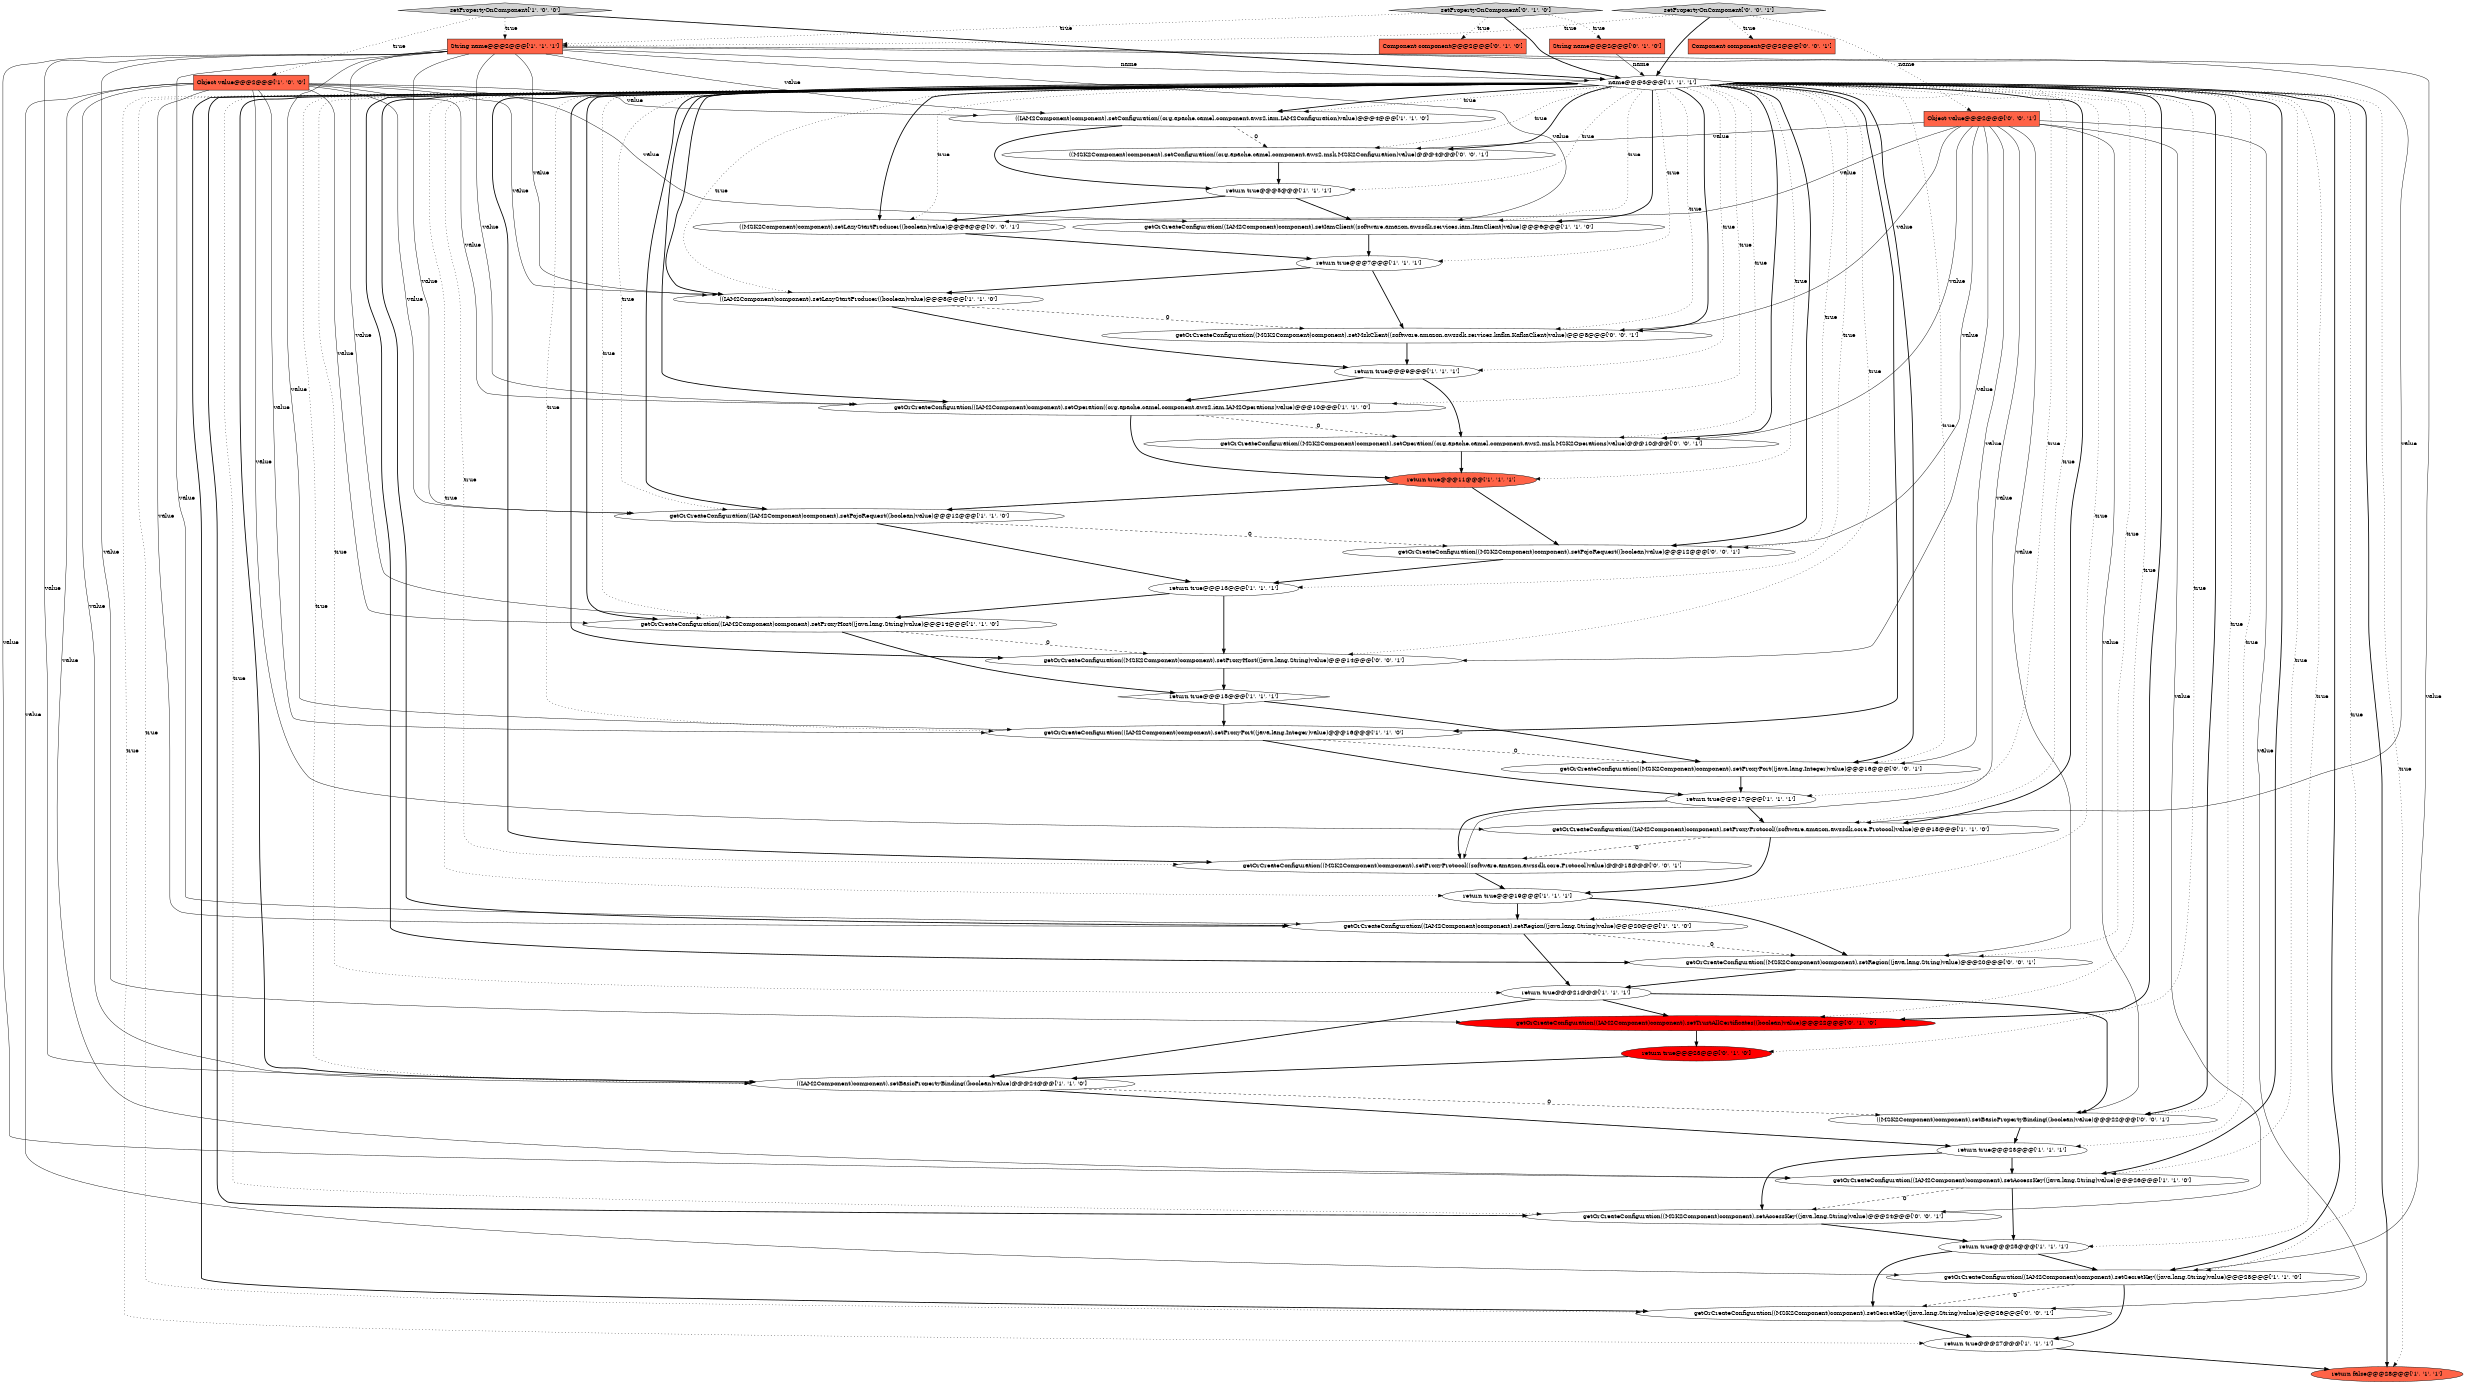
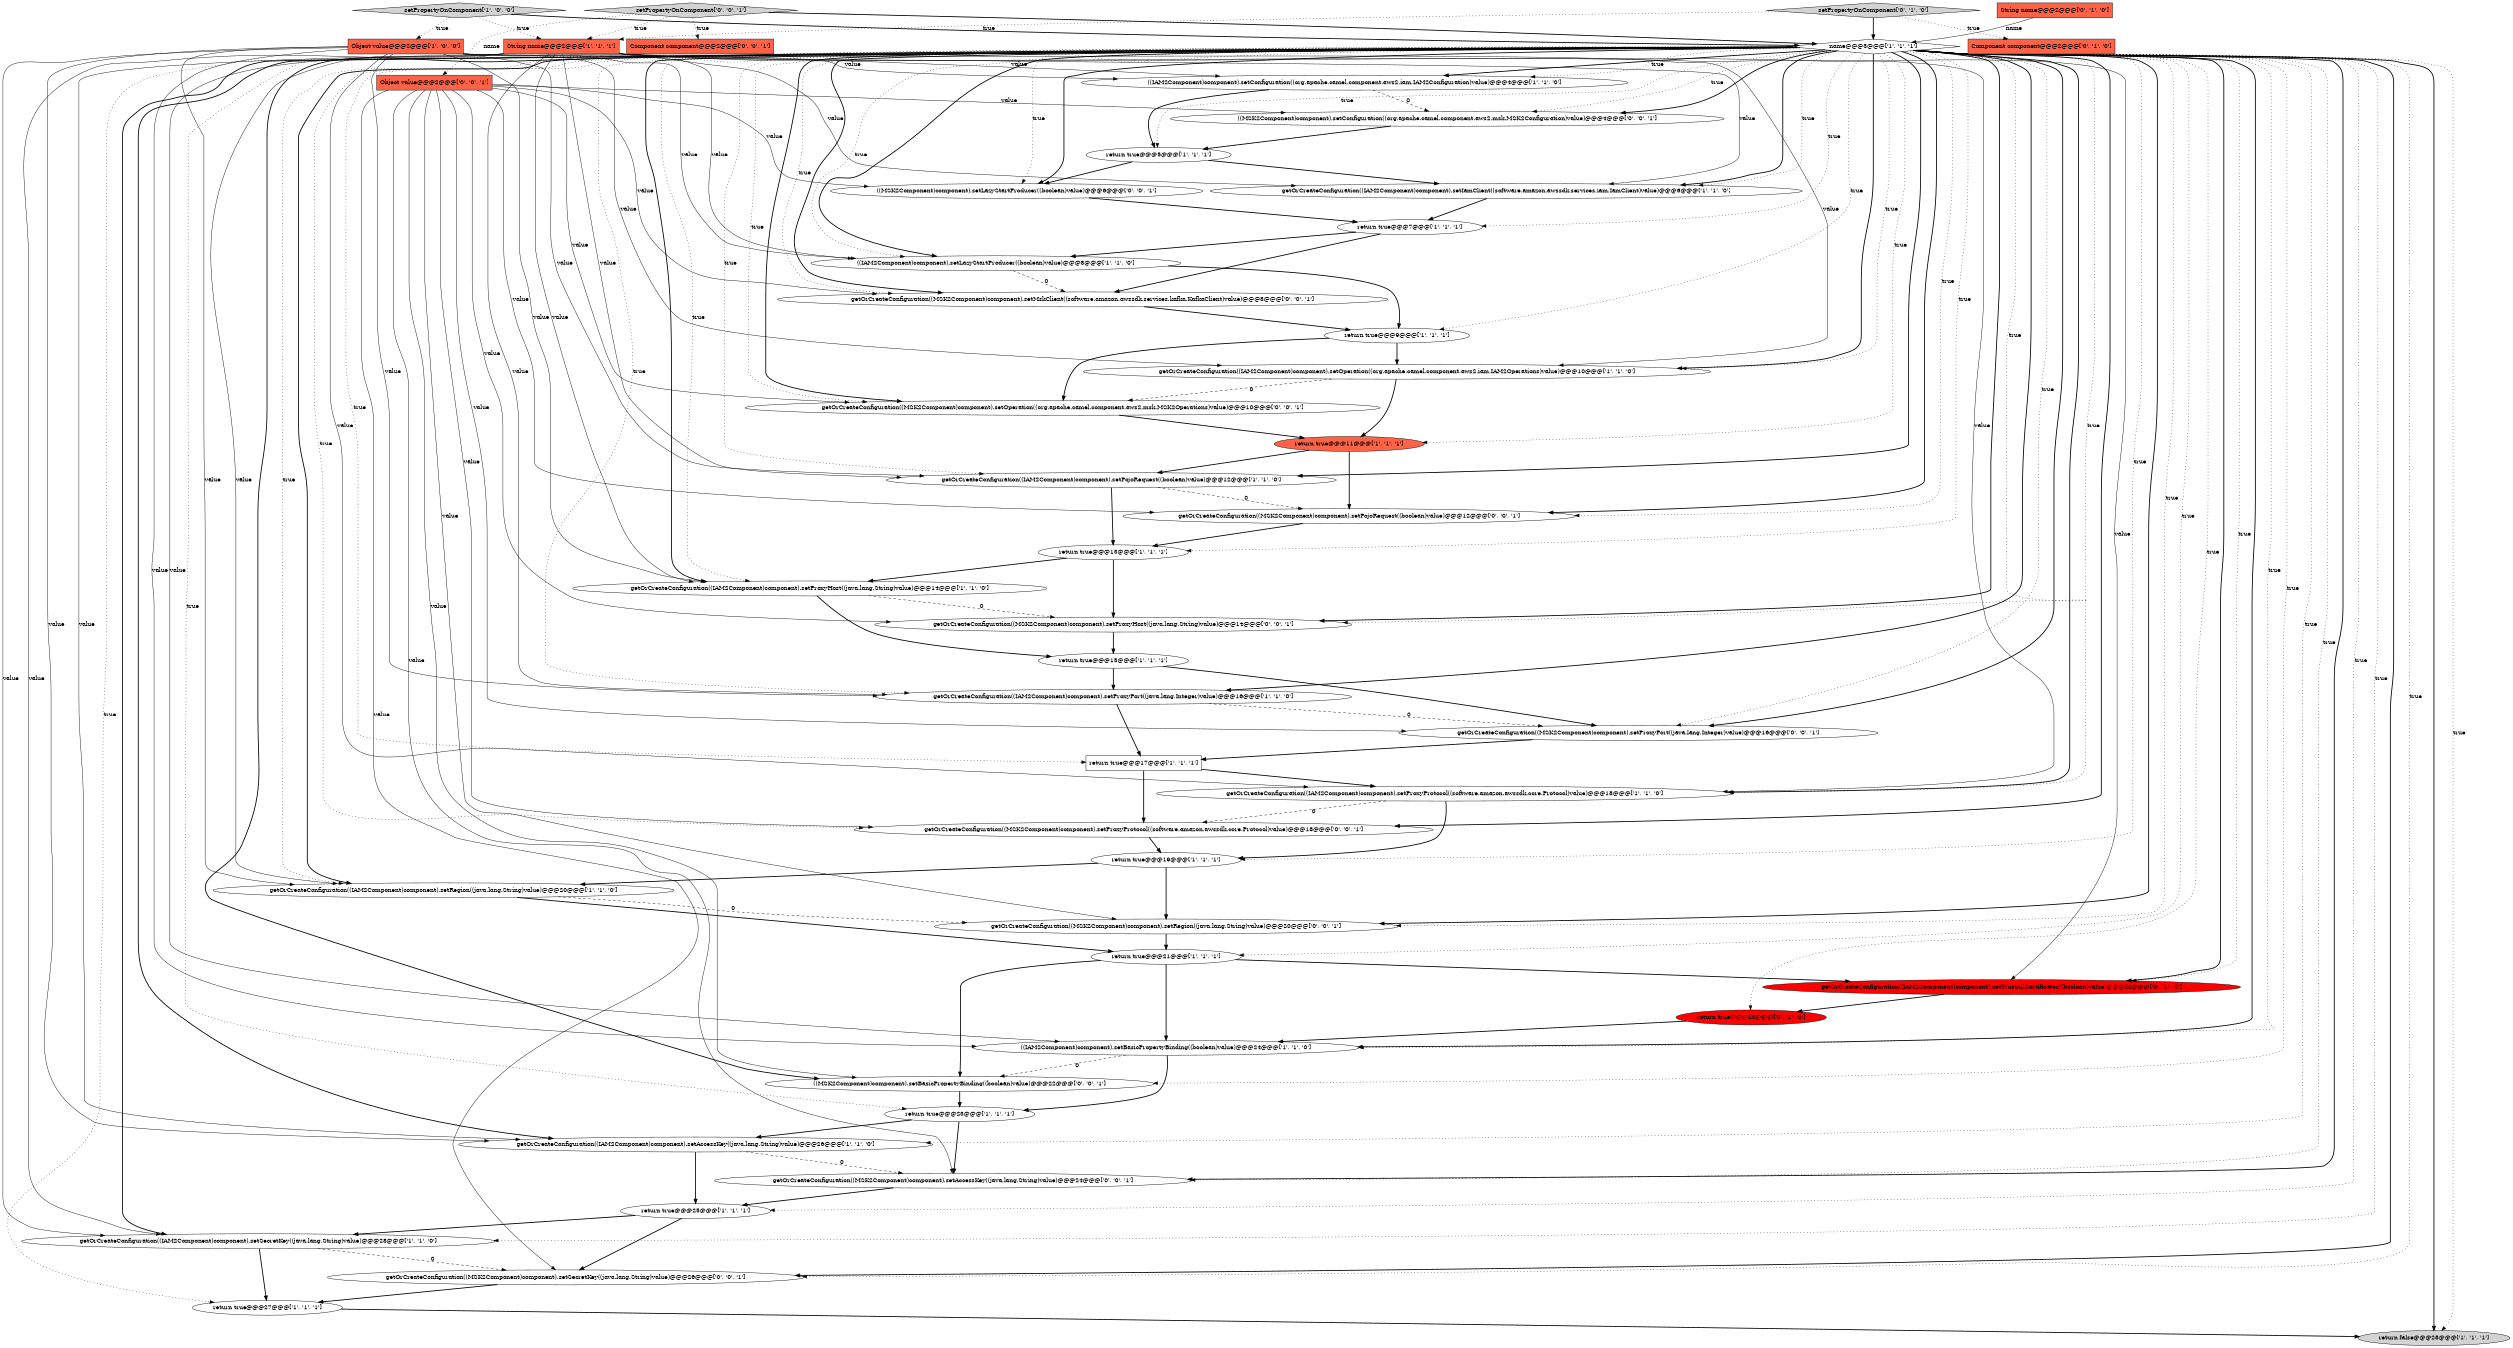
edge "setPropertyOnComponent['0', '1', '0']" -> "String name@@@2@@@['0', '1', '0']": removed, label "true"
edge "String name@@@2@@@['1', '1', '1']" -> "name@@@3@@@['1', '1', '1']": removed, label "name"
node "return true@@@15@@@['1', '1', '1']": shape diamond -> ellipse
node "return true@@@17@@@['1', '1', '1']": shape ellipse -> box
node "return false@@@28@@@['1', '1', '1']": fillcolor tomato -> lightgray
